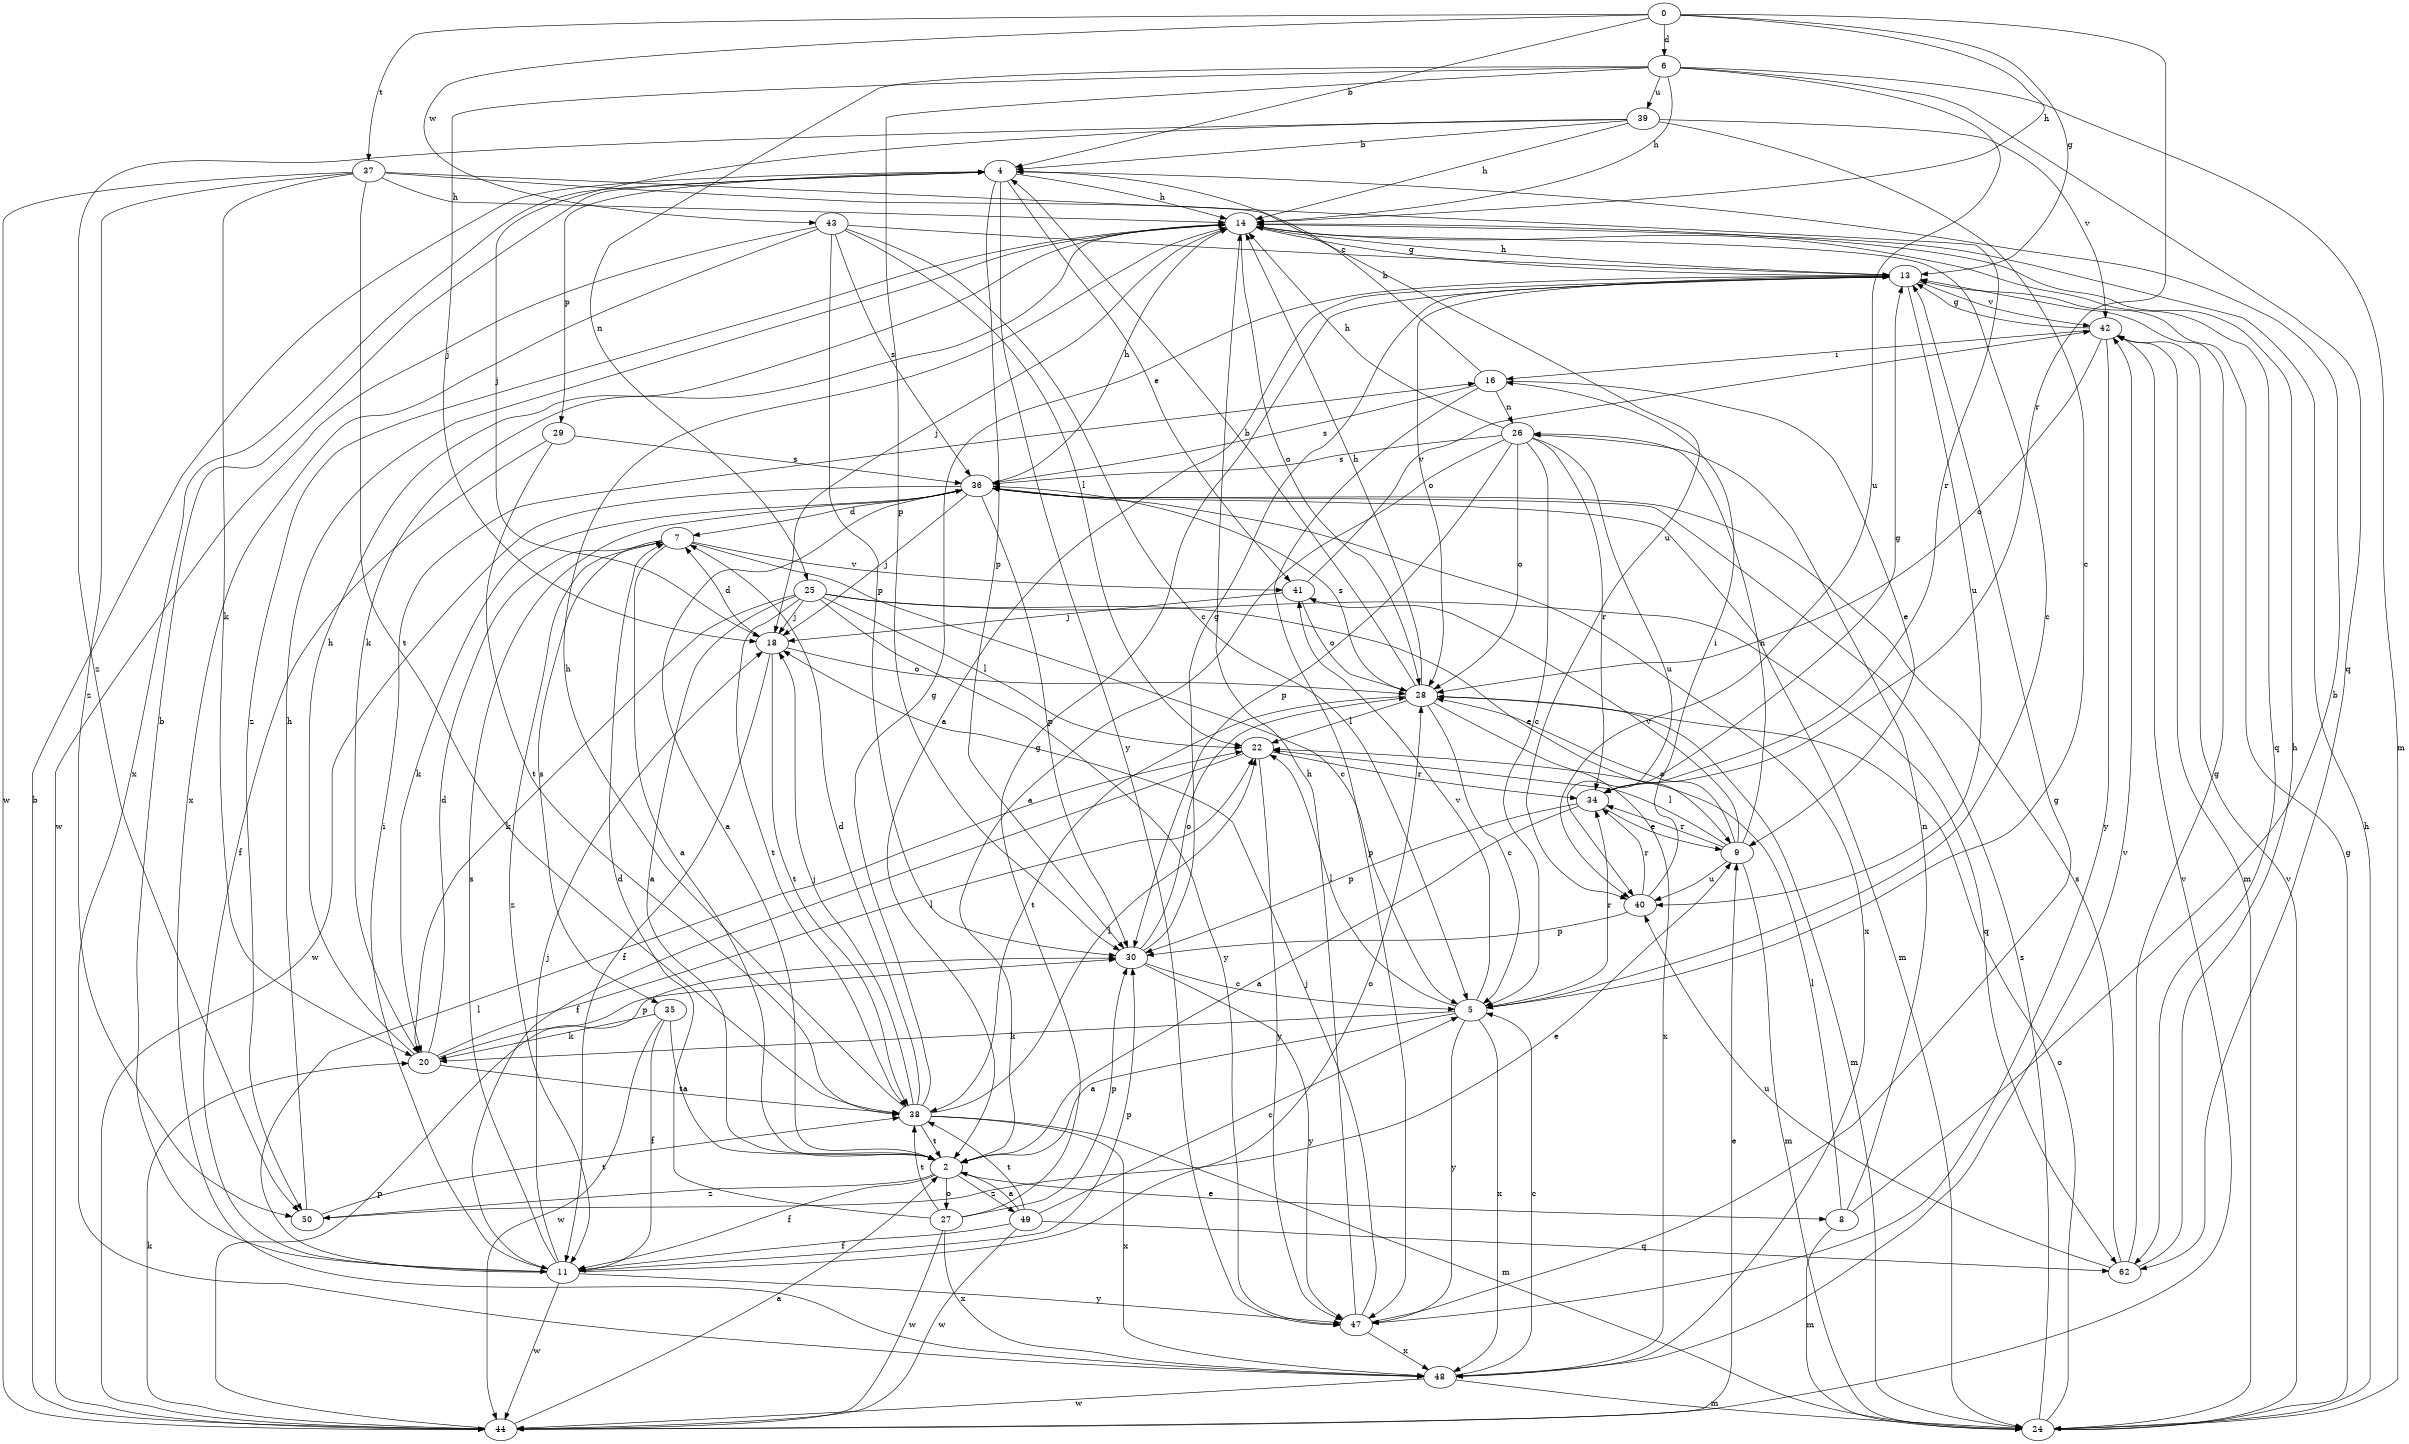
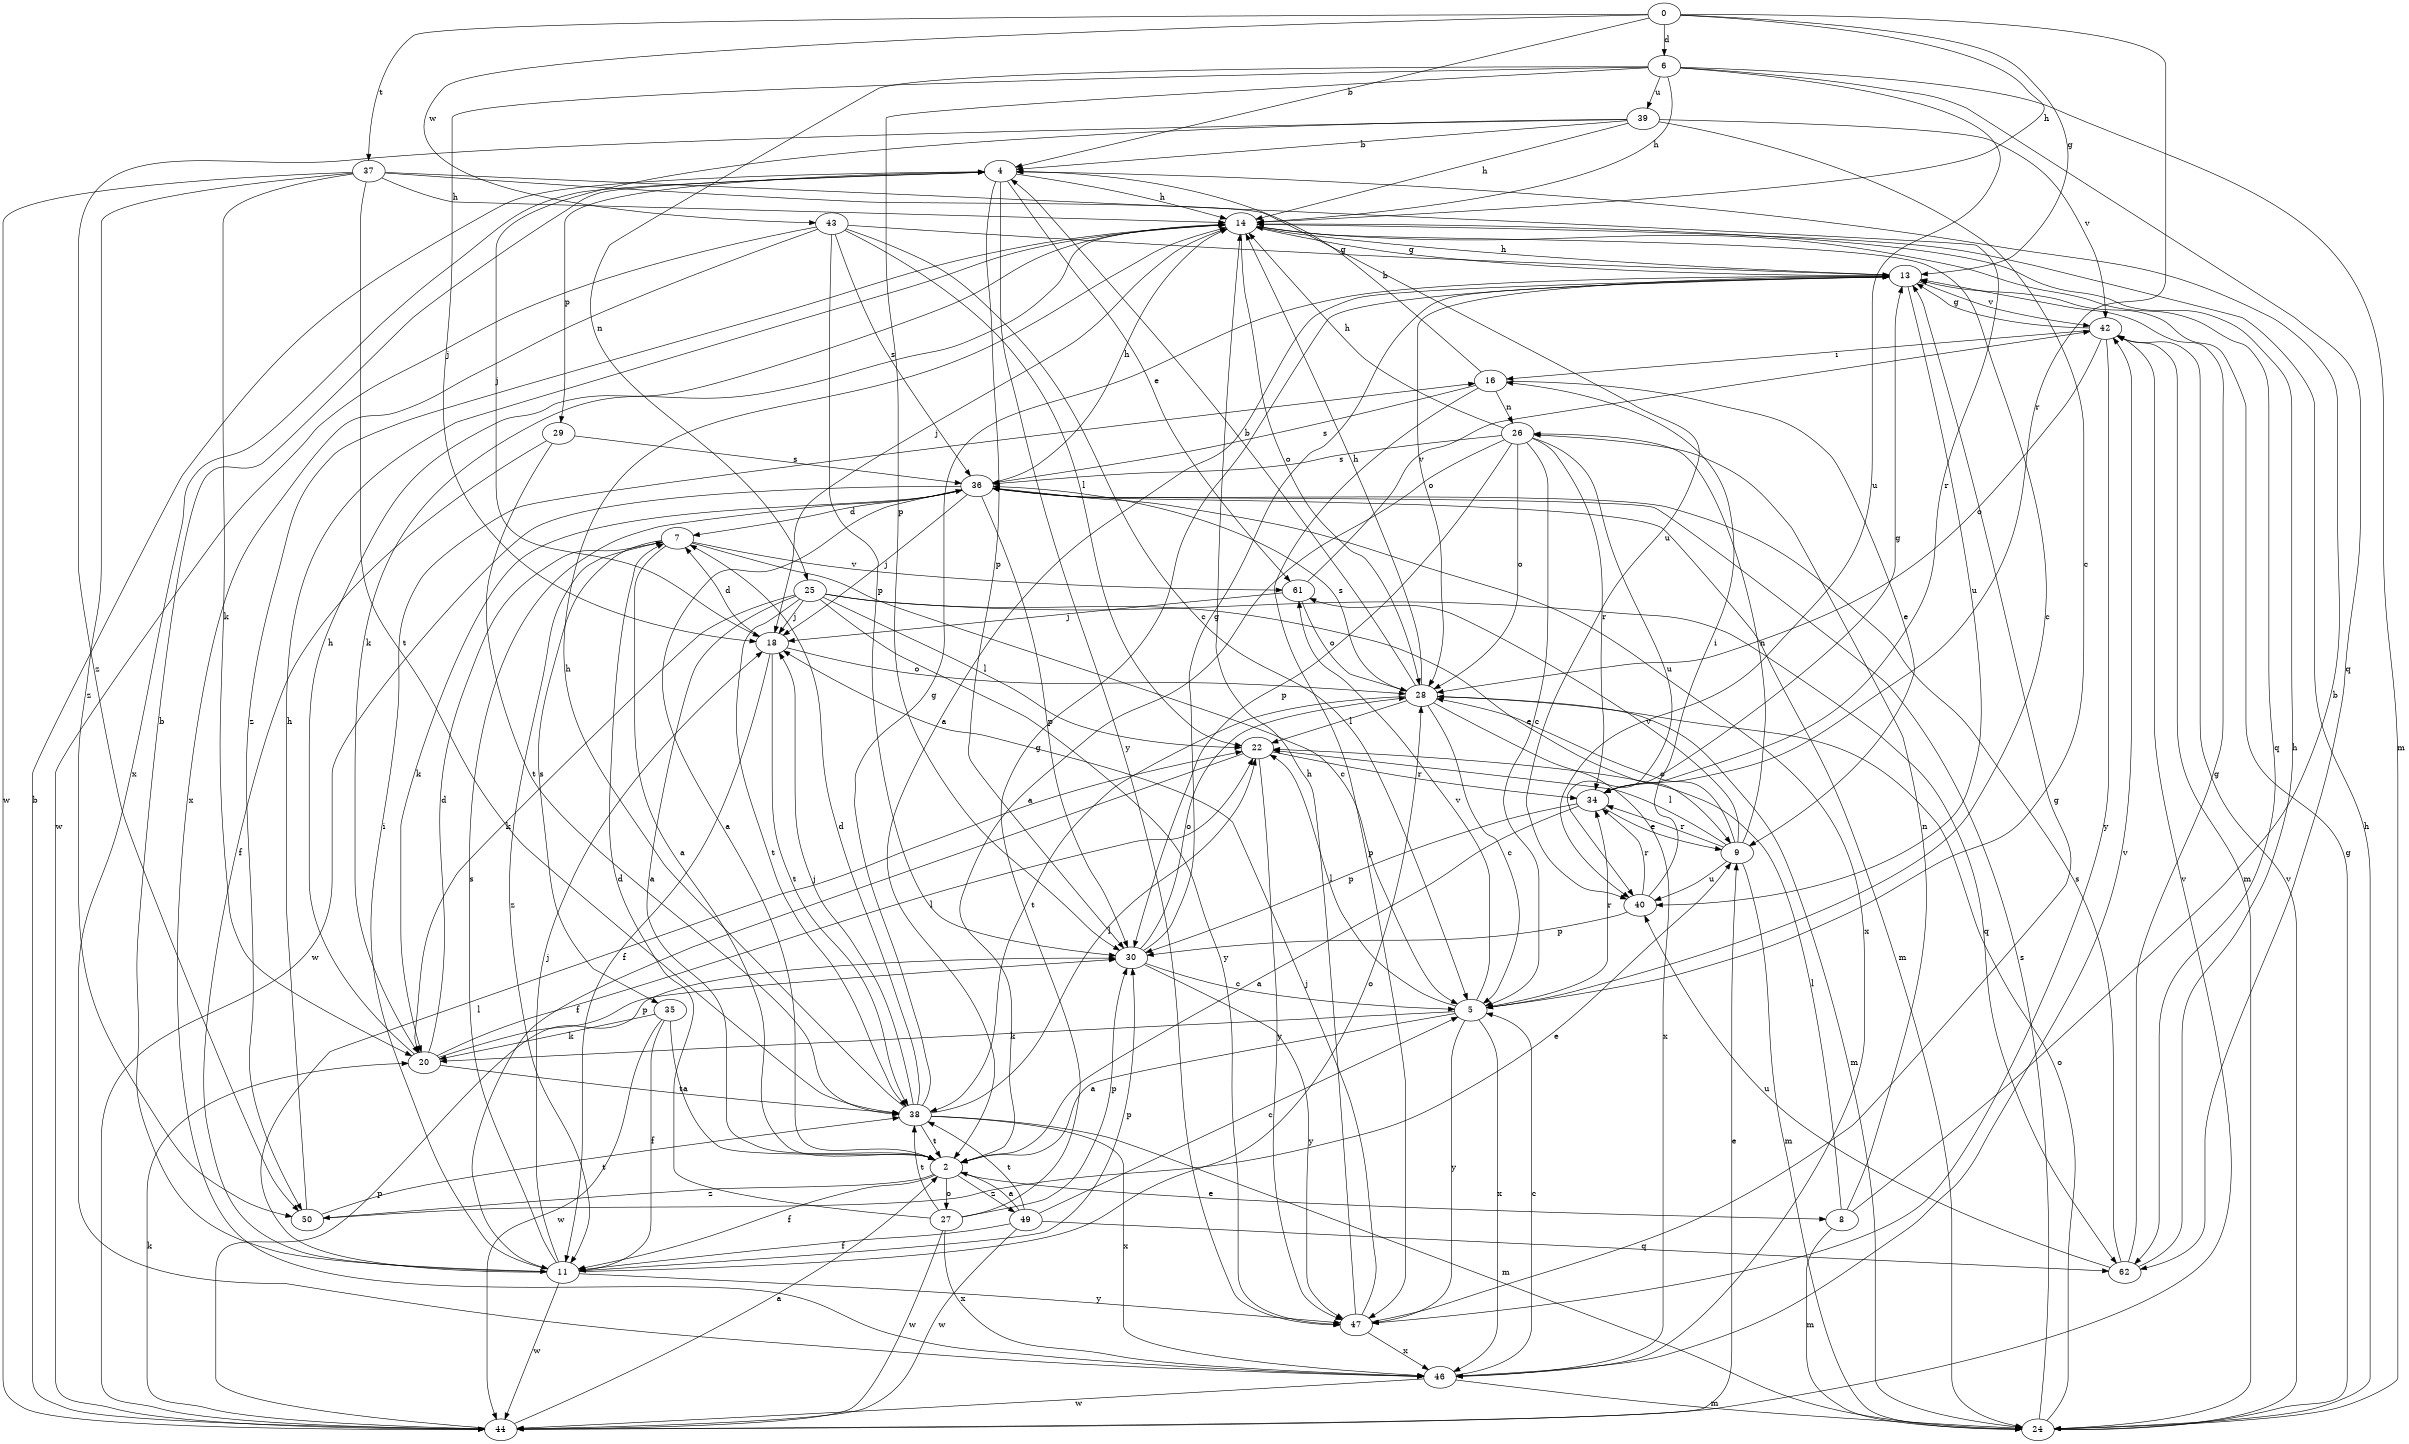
edge "43" -> "13": label "c" -> "g"
node "41": label "41" -> "61"
node "48": label "48" -> "46"
